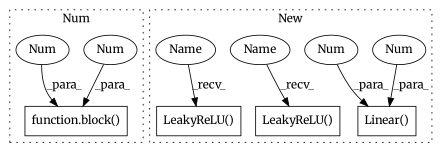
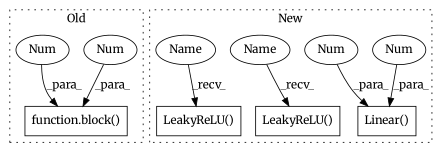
cluster "Num": label "Num" -> "Old"
